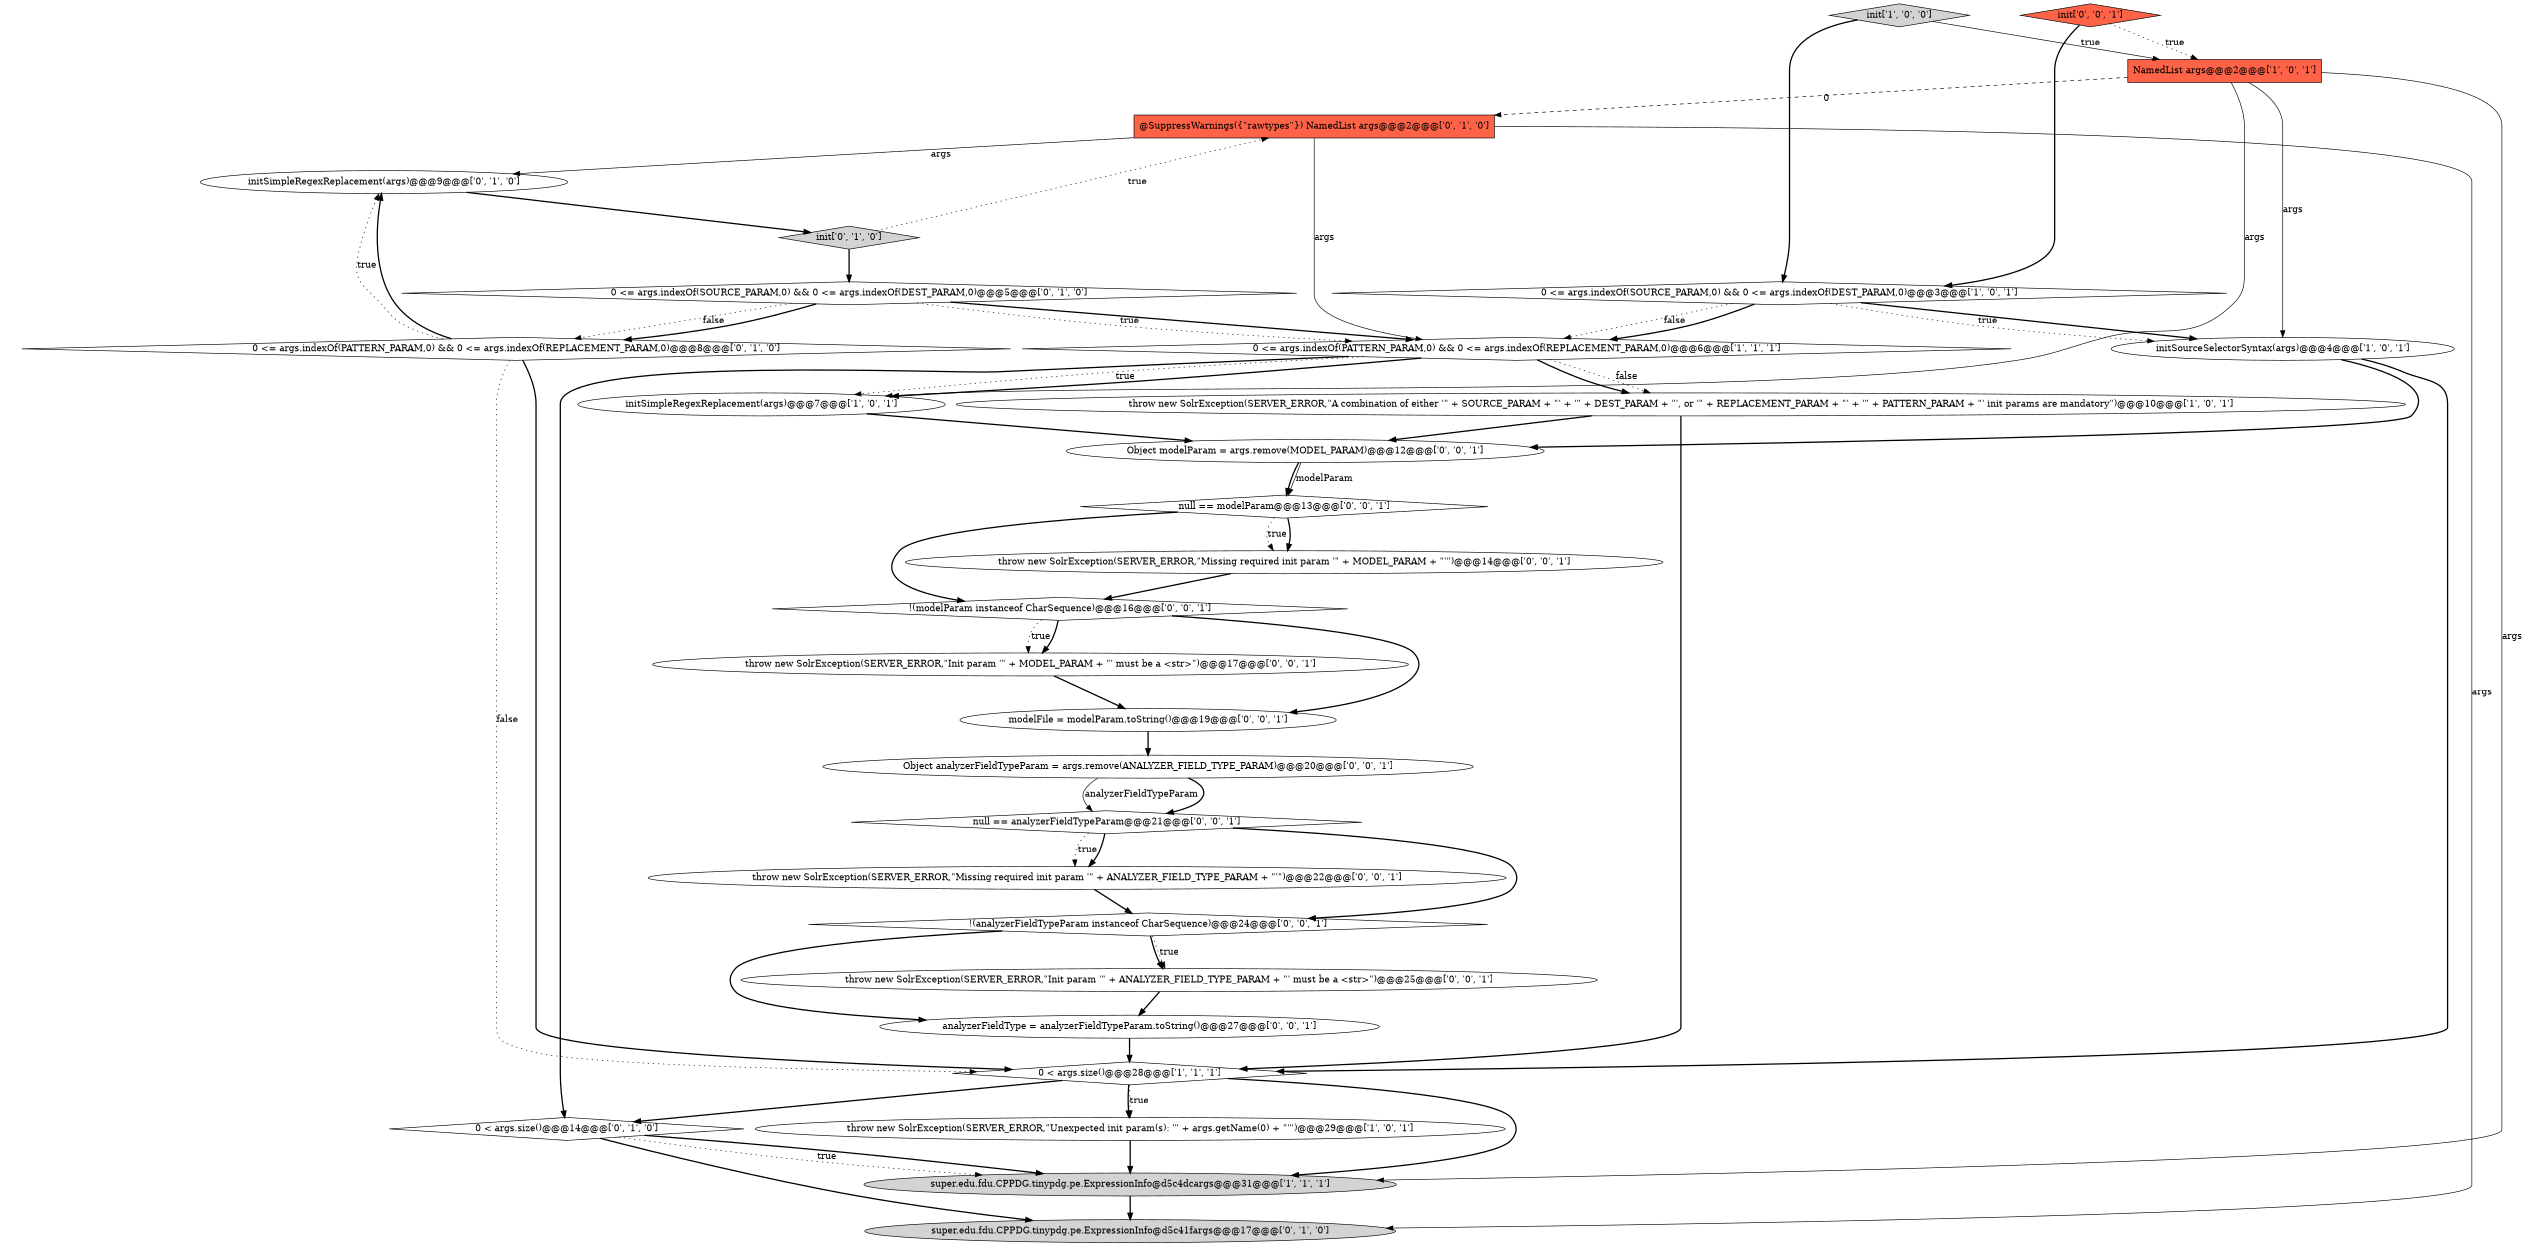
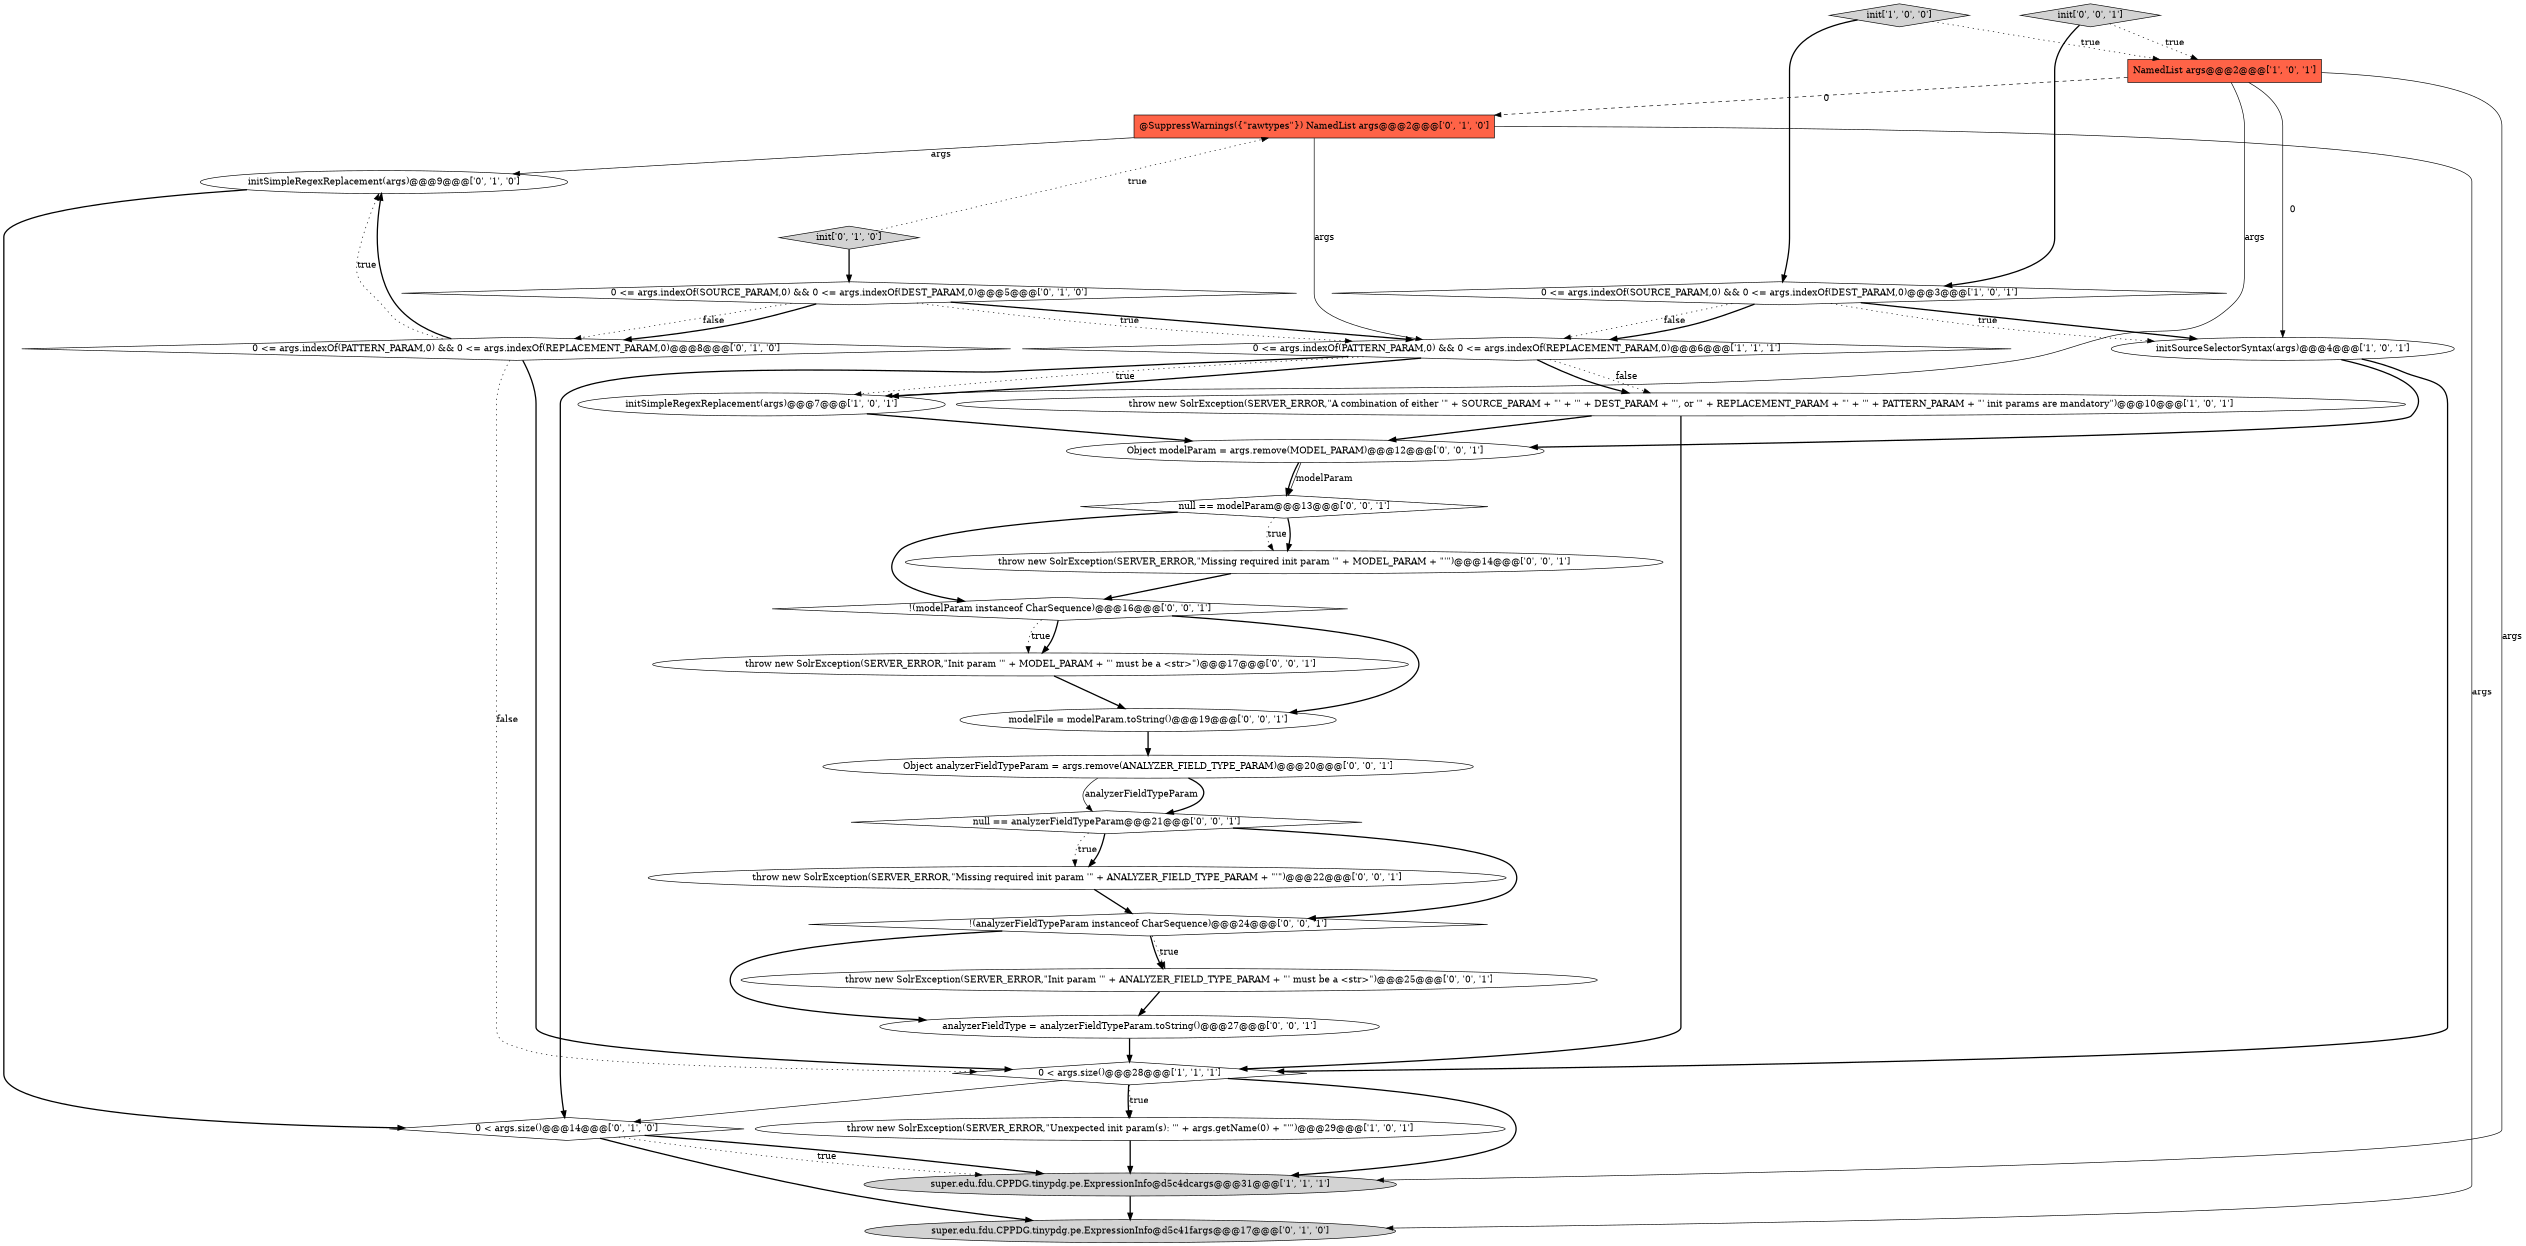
node "init['0', '0', '1']": fillcolor tomato -> lightgray
edge "init['1', '0', '0']" -> "NamedList args@@@2@@@['1', '0', '1']": style solid -> dotted
edge "NamedList args@@@2@@@['1', '0', '1']" -> "initSourceSelectorSyntax(args)@@@4@@@['1', '0', '1']": label "args" -> "0"
edge "initSimpleRegexReplacement(args)@@@9@@@['0', '1', '0']" -> "init['0', '1', '0']": now "initSimpleRegexReplacement(args)@@@9@@@['0', '1', '0']" -> "0 < args.size()@@@14@@@['0', '1', '0']"
edge "0 < args.size()@@@28@@@['1', '1', '1']" -> "0 < args.size()@@@14@@@['0', '1', '0']": style bold -> solid
